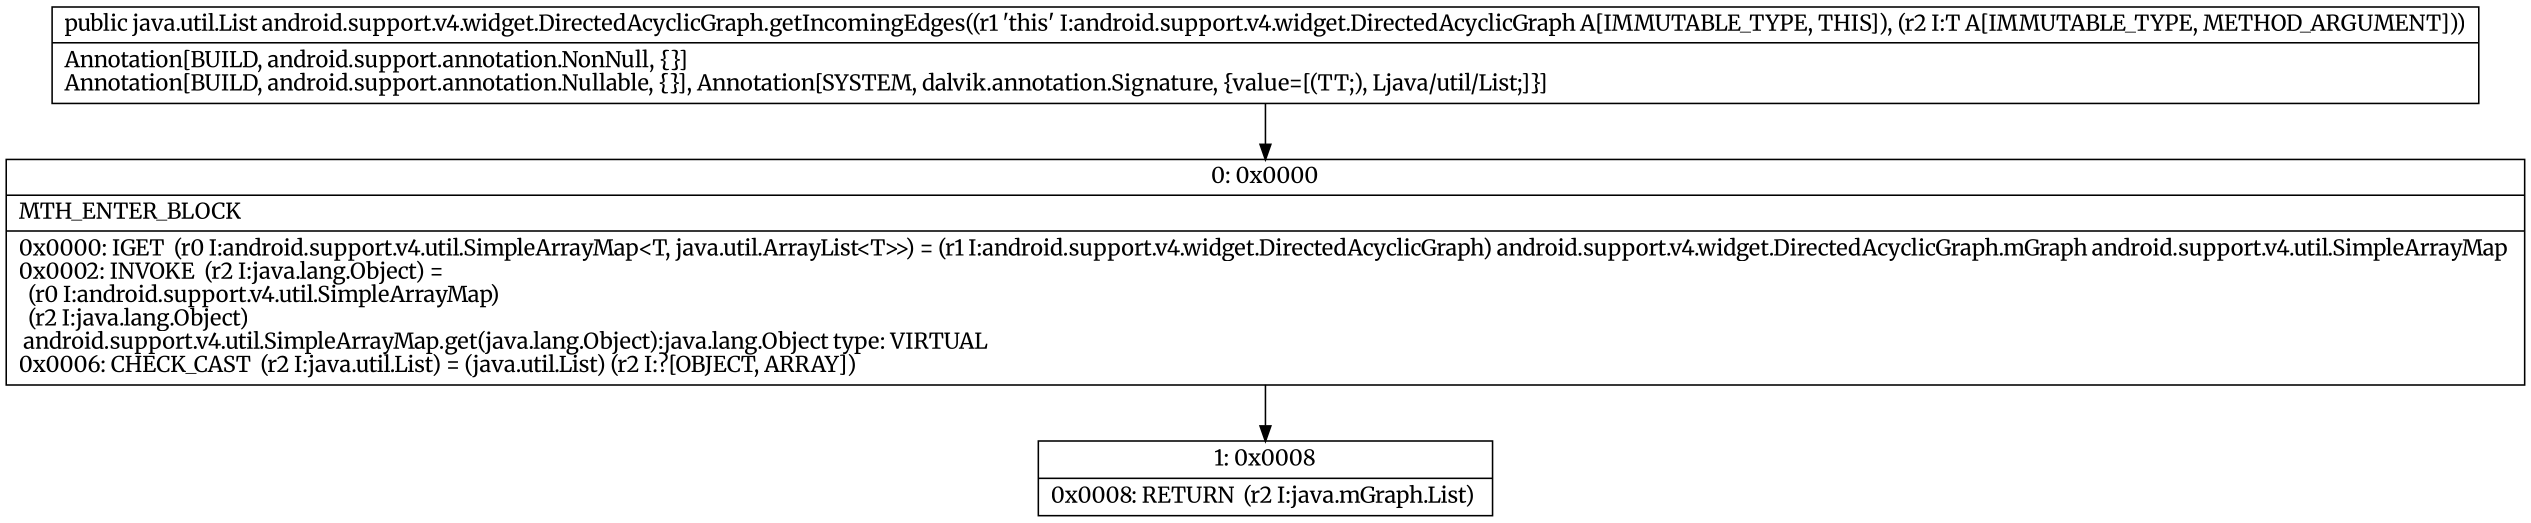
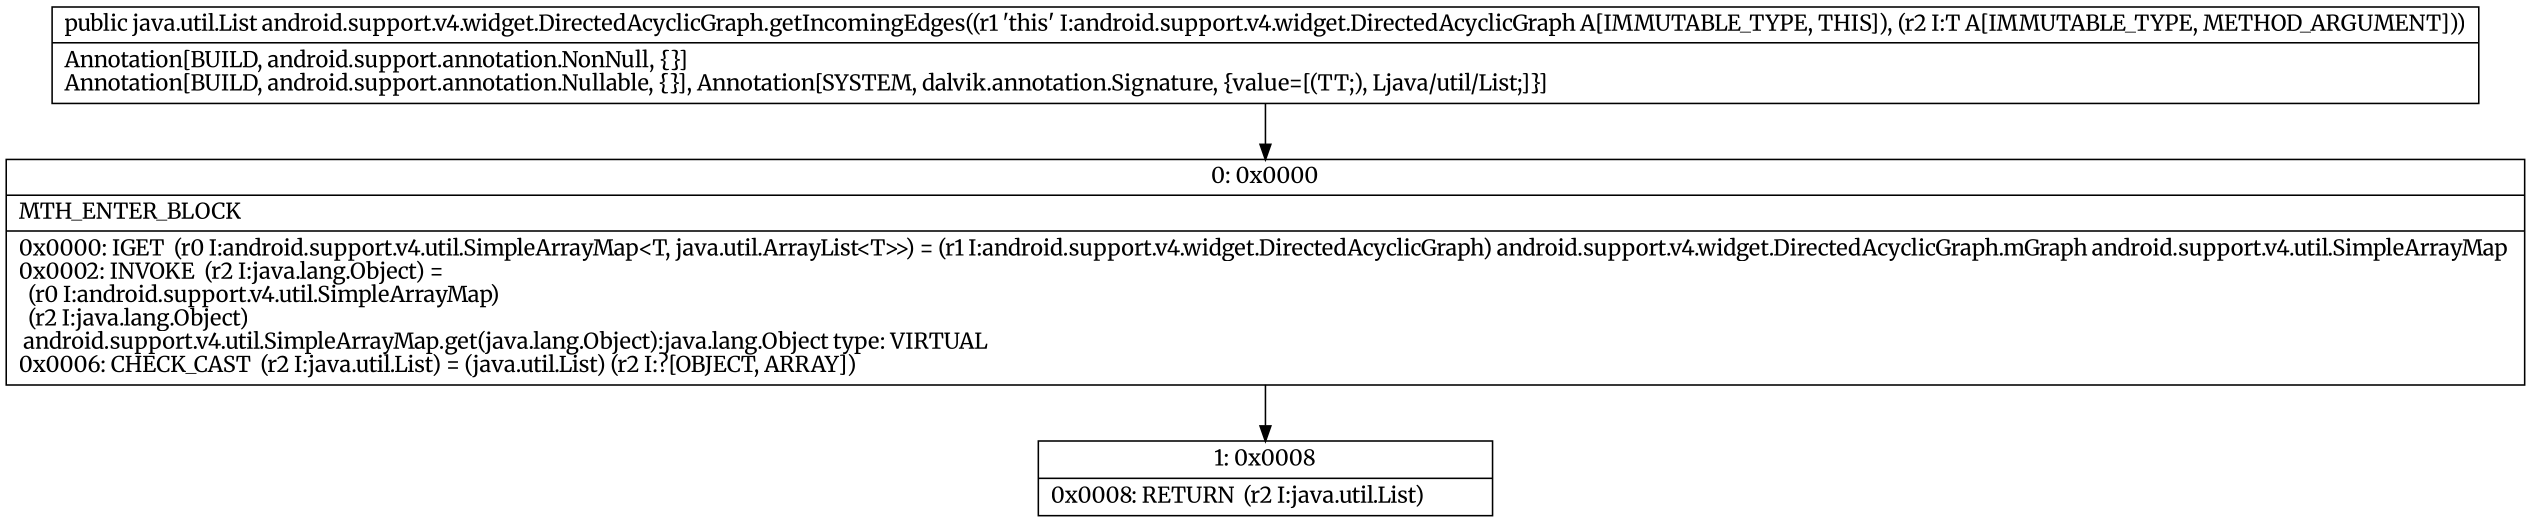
node "1: 0x0008": text "0x0008: RETURN  (r2 I:java.mGraph.List)" -> "0x0008: RETURN  (r2 I:java.util.List)"
